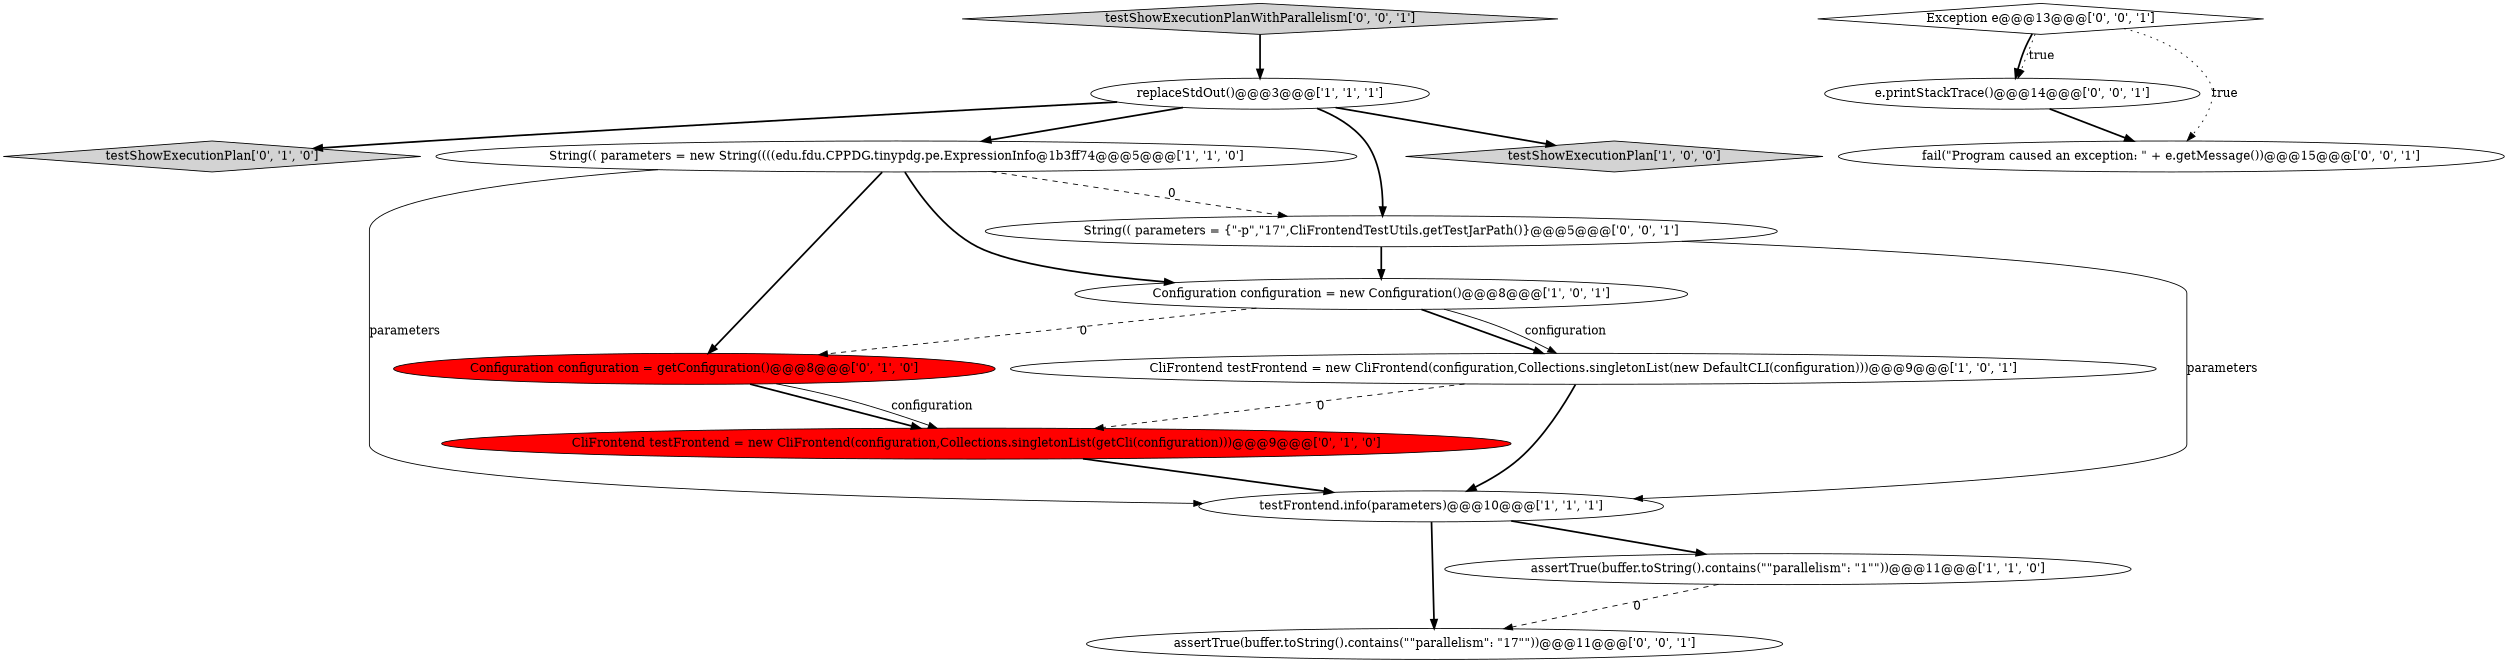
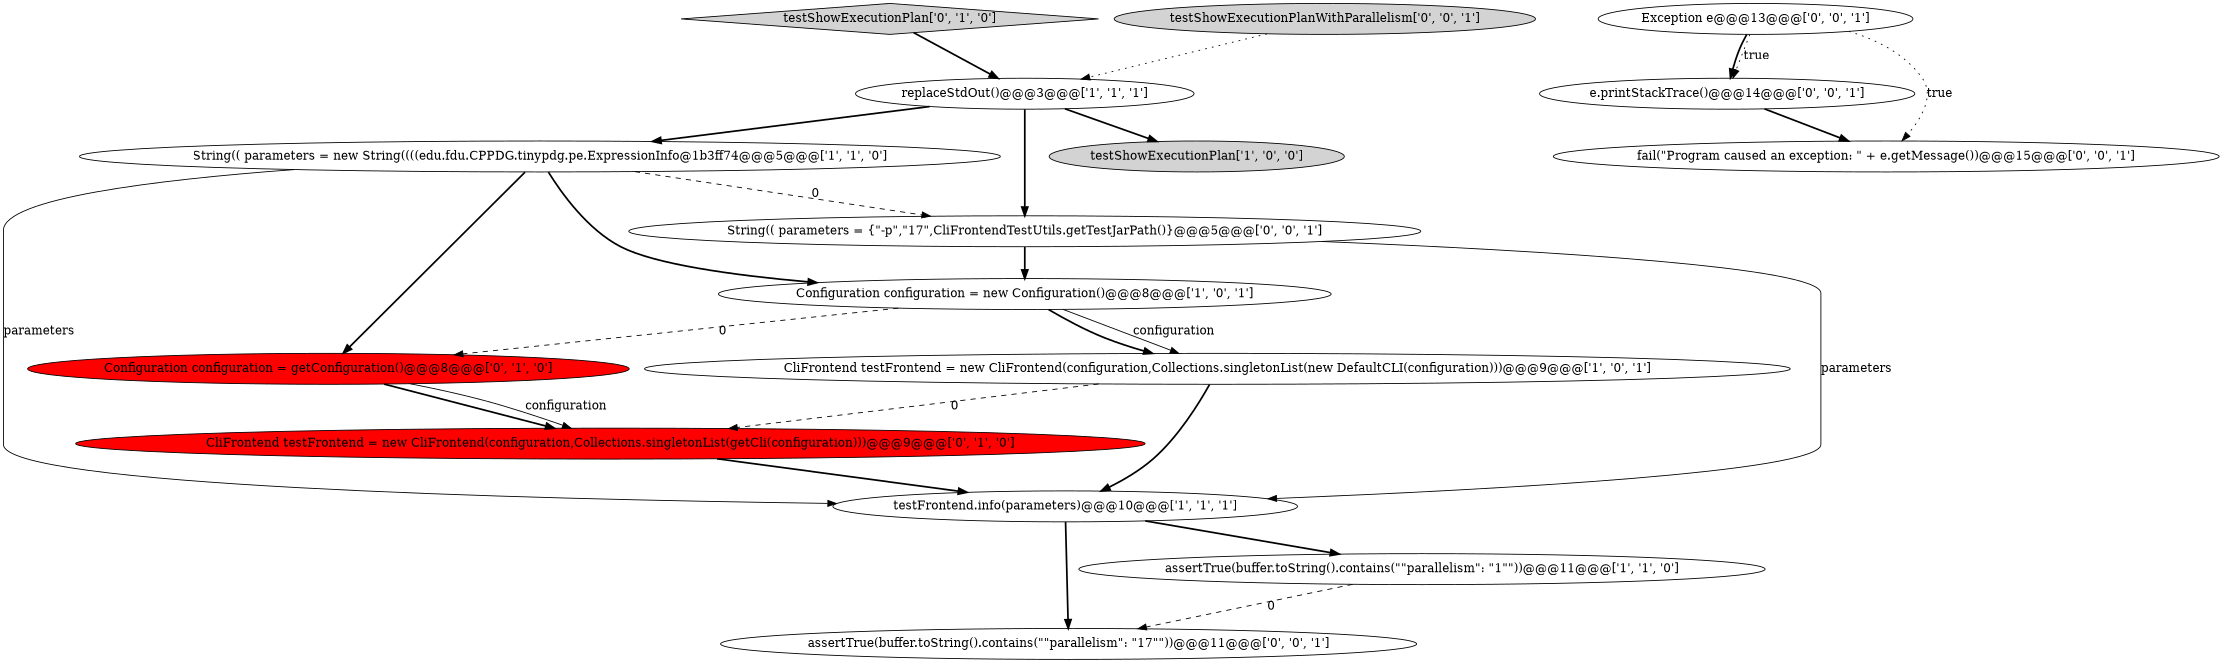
node "testShowExecutionPlanWithParallelism['0', '0', '1']": shape diamond -> ellipse
node "Exception e@@@13@@@['0', '0', '1']": shape diamond -> ellipse
edge "testShowExecutionPlanWithParallelism['0', '0', '1']" -> "replaceStdOut()@@@3@@@['1', '1', '1']": style bold -> dotted
edge "replaceStdOut()@@@3@@@['1', '1', '1']" -> "testShowExecutionPlan['0', '1', '0']": reversed
node "testShowExecutionPlan['1', '0', '0']": shape diamond -> ellipse
